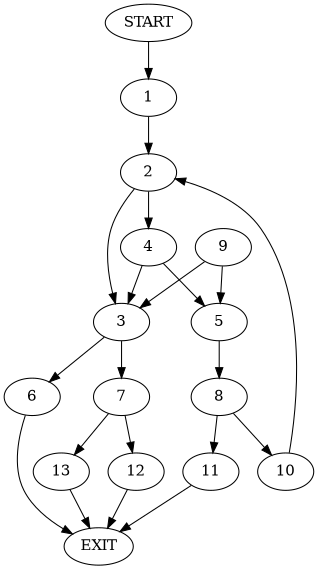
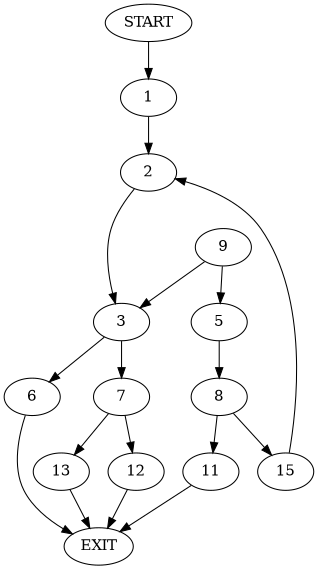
node "4": removed
node "10": label "10" -> "15"
